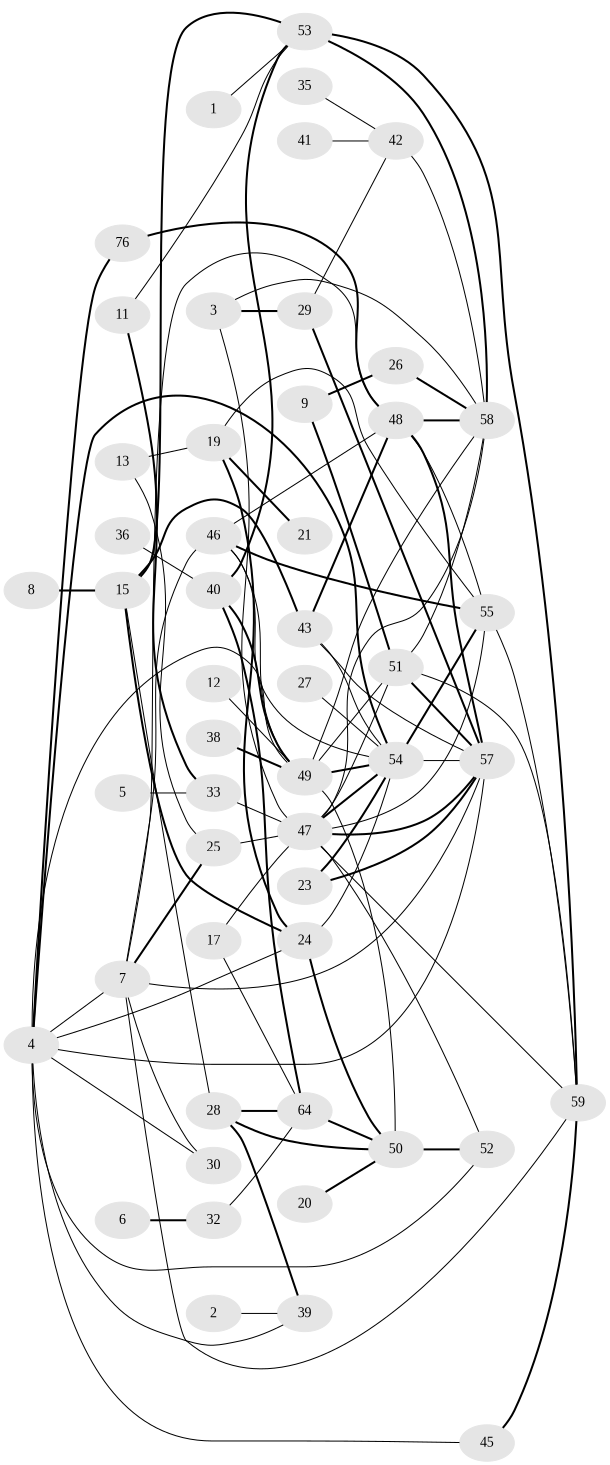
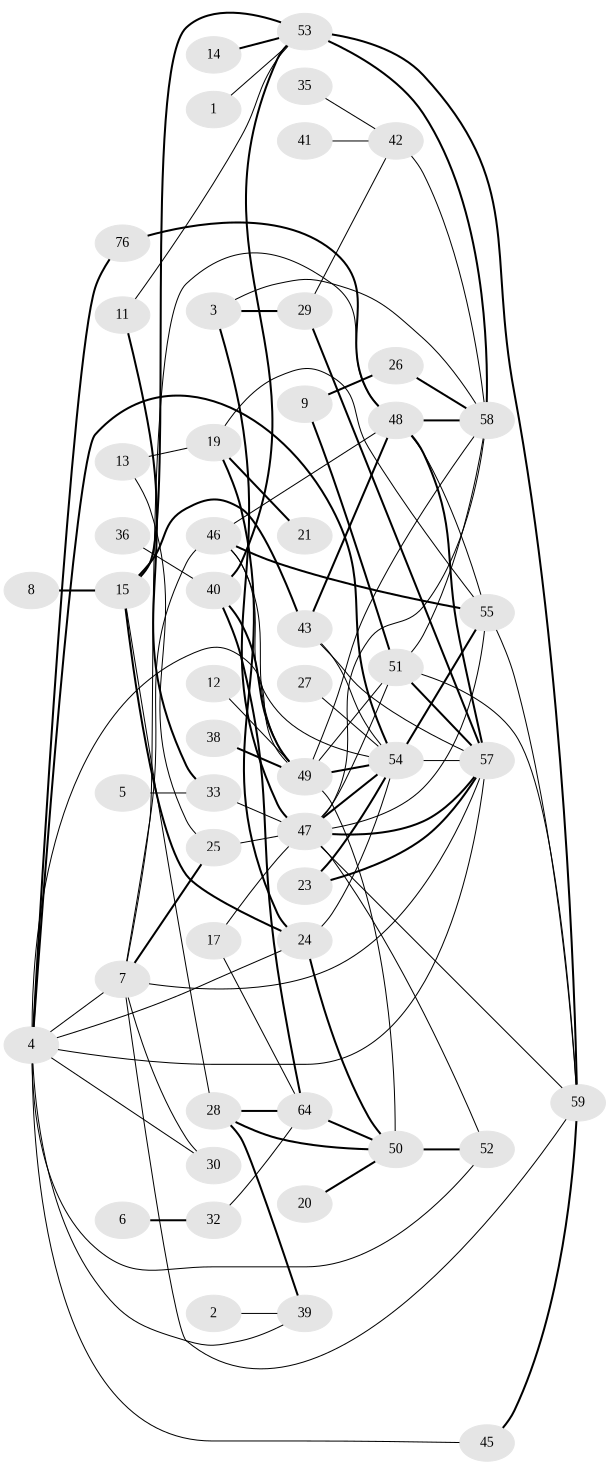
node "14": added
edge "3" -- "47": style solid -> bold
